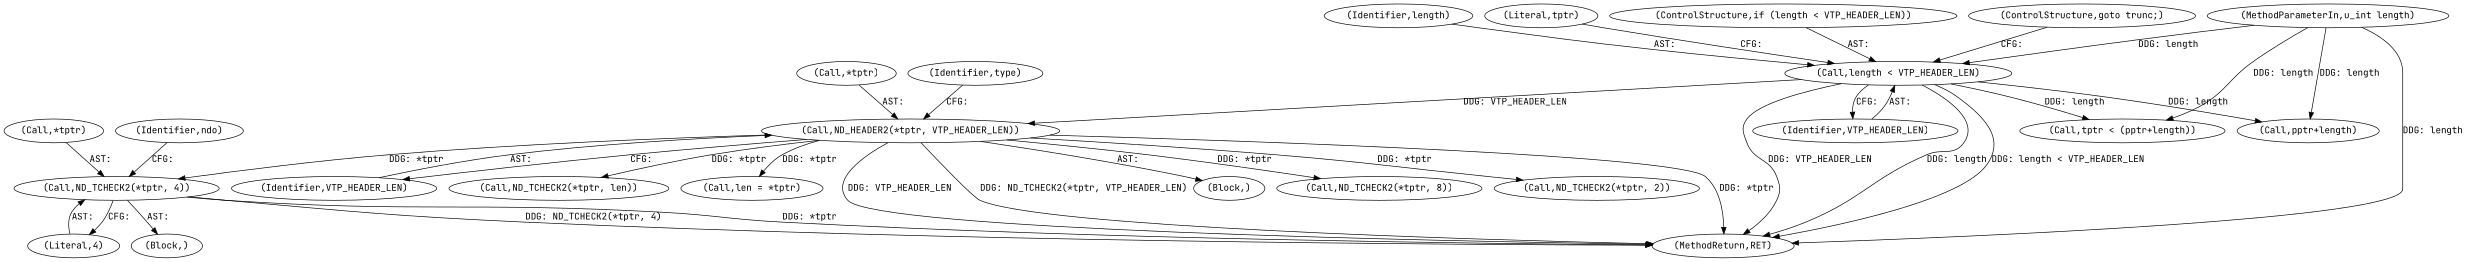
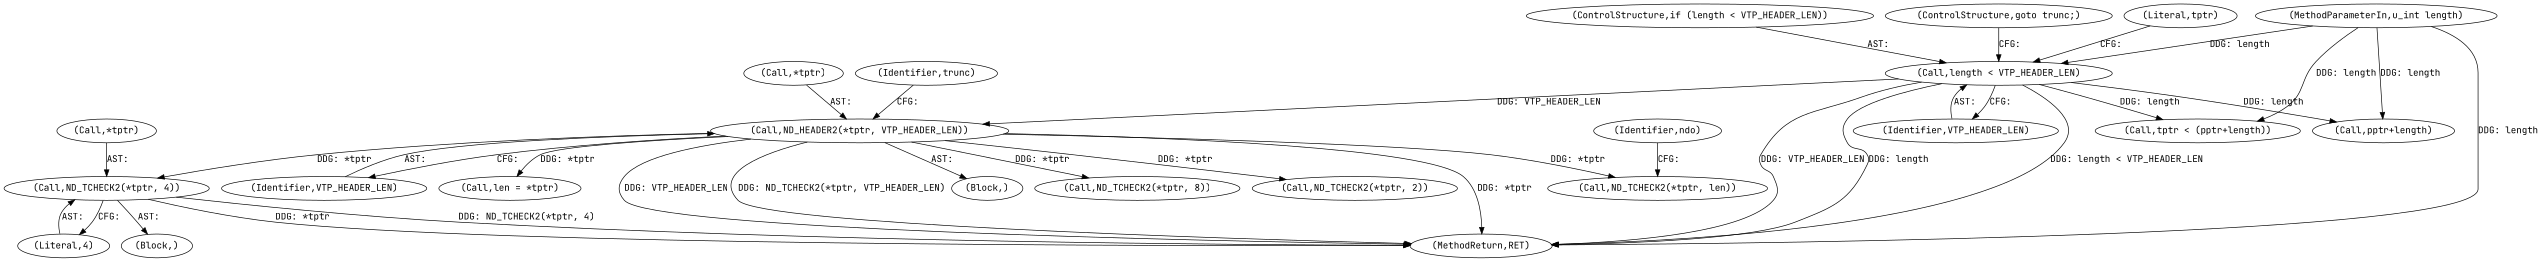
node "(Identifier,length)": removed
node "(Identifier,type)": label "(Identifier,type)" -> "(Identifier,trunc)"
edge "(Identifier,ndo)" -> "(Call,ND_TCHECK2(*tptr, 4))": now "(Identifier,ndo)" -> "(Call,ND_TCHECK2(*tptr, len))"
